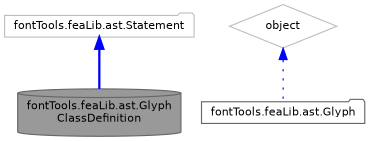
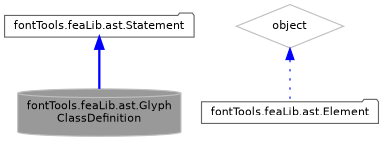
node "fontTools.feaLib.ast.Statement": color grey75 -> gray40
node "fontTools.feaLib.ast.Glyph ClassDefinition": color gray40 -> grey75
node "fontTools.feaLib.ast.Glyph": label "fontTools.feaLib.ast.Glyph" -> "fontTools.feaLib.ast.Element"
